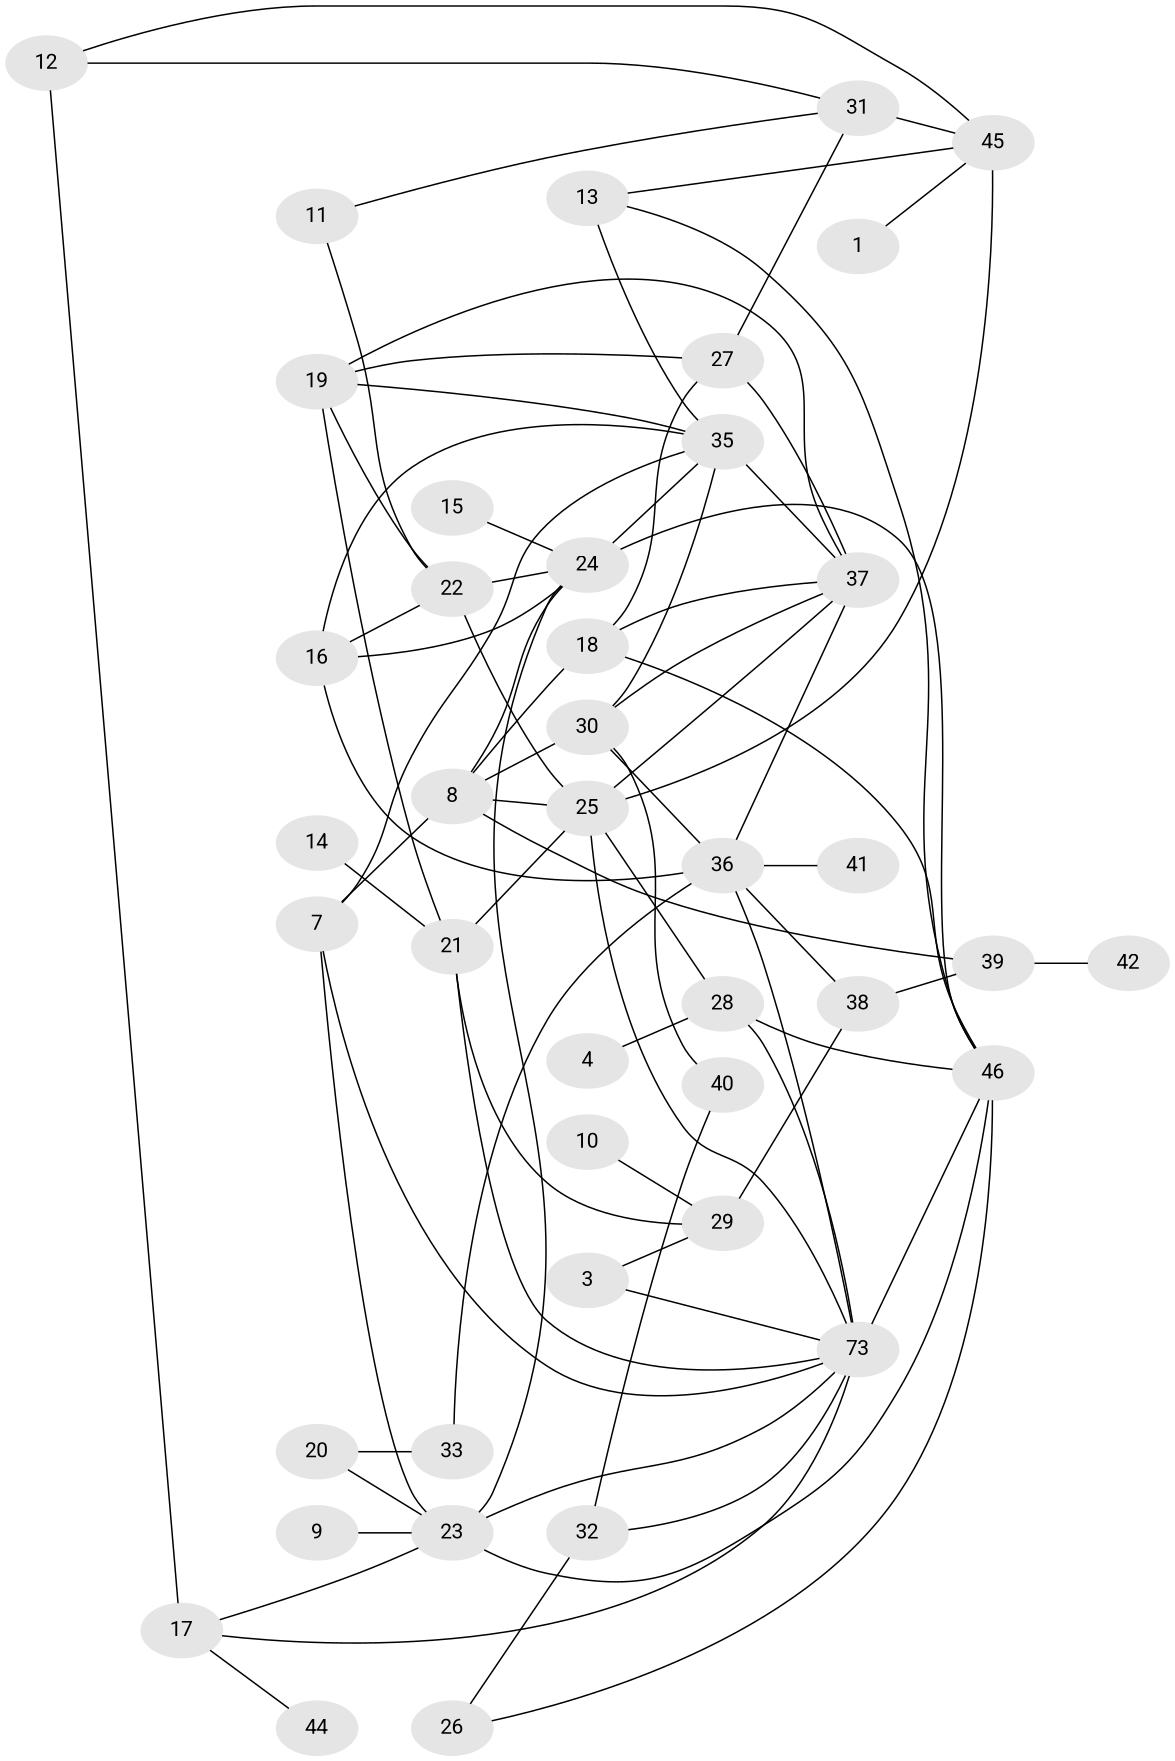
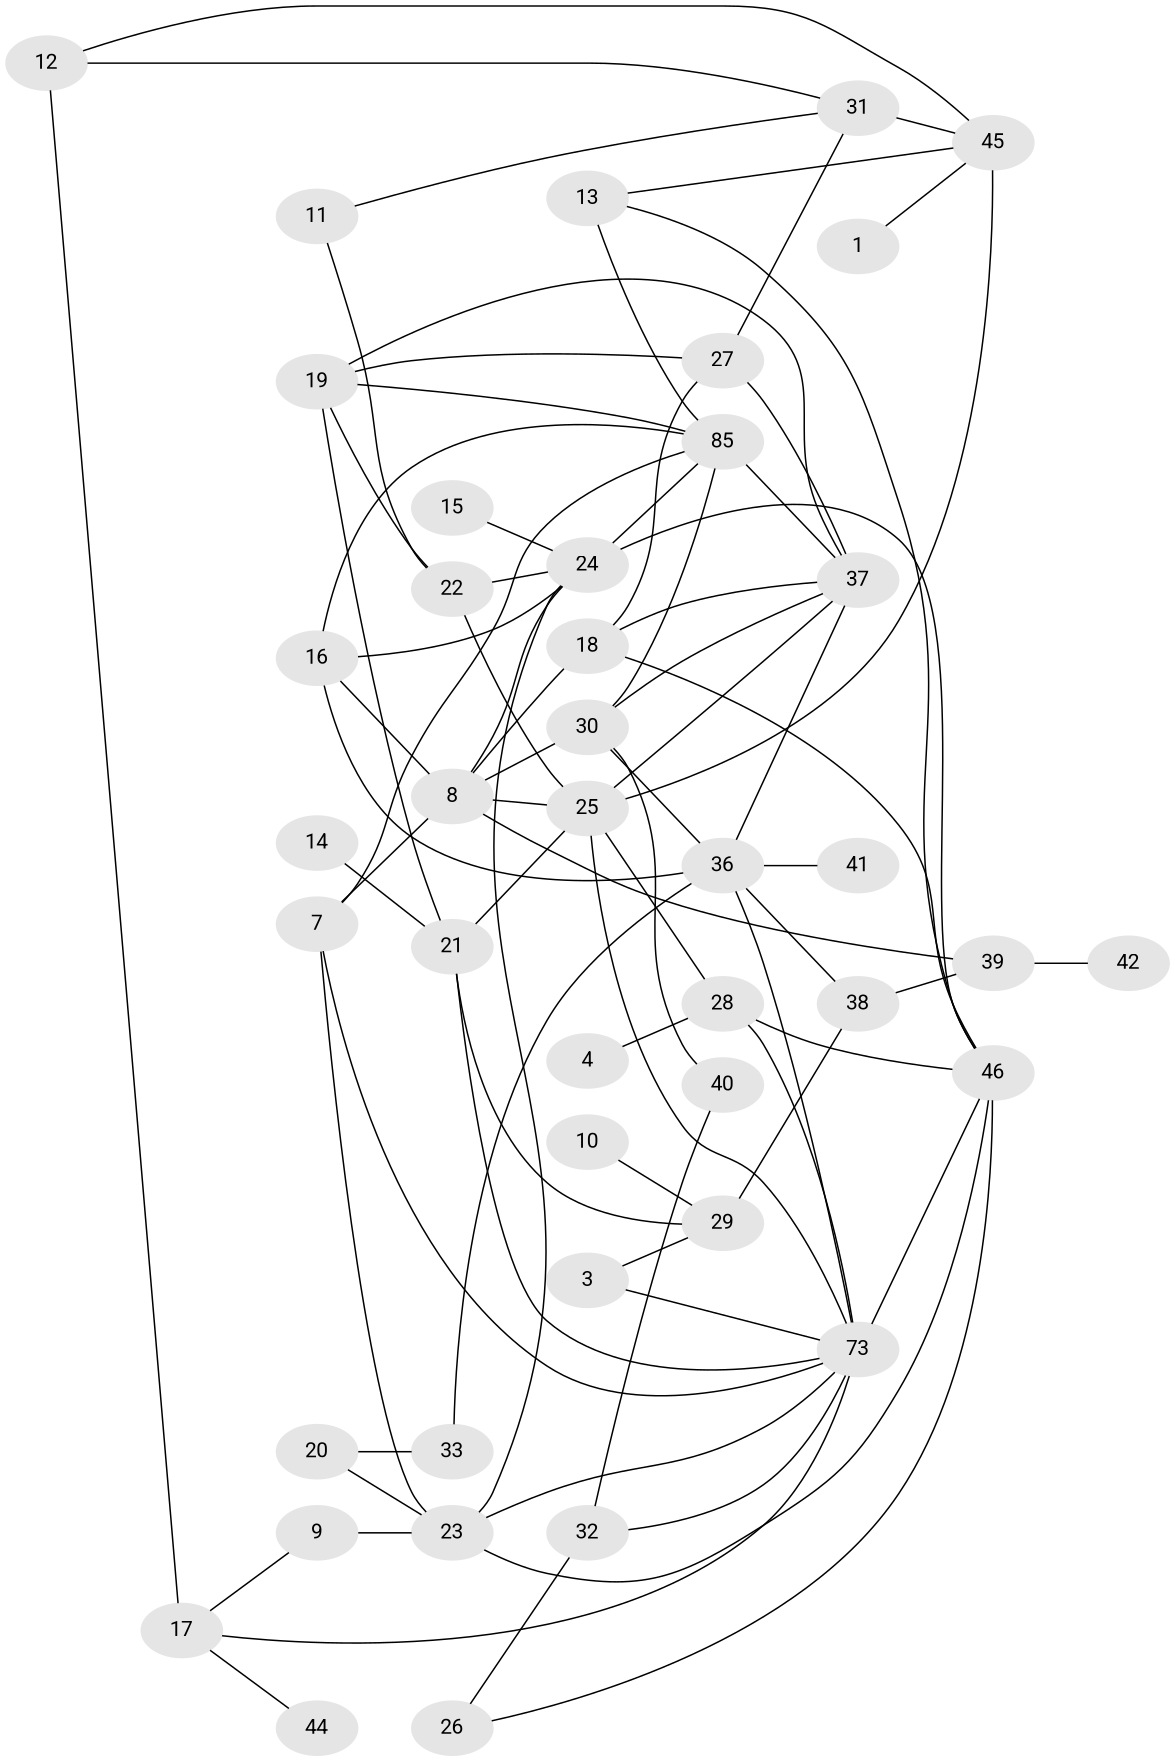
node "35": label "35" -> "85"
edge "22" -- "16": now "8" -- "16"
edge "23" -- "17": now "9" -- "17"
